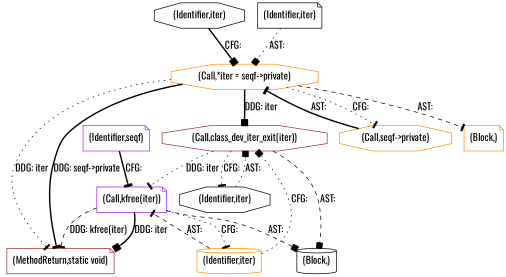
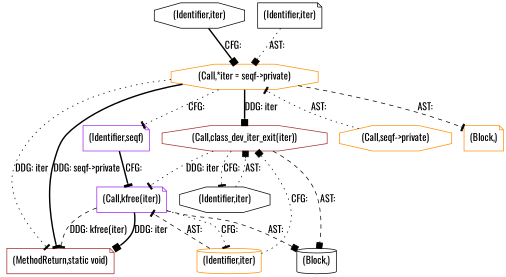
edge "(Call,*iter = seqf->private)" -> "(Call,seqf->private)": now "(Call,*iter = seqf->private)" -> "(Identifier,seqf)"
edge "(Call,seqf->private)" -> "(Call,*iter = seqf->private)": style bold -> dotted
